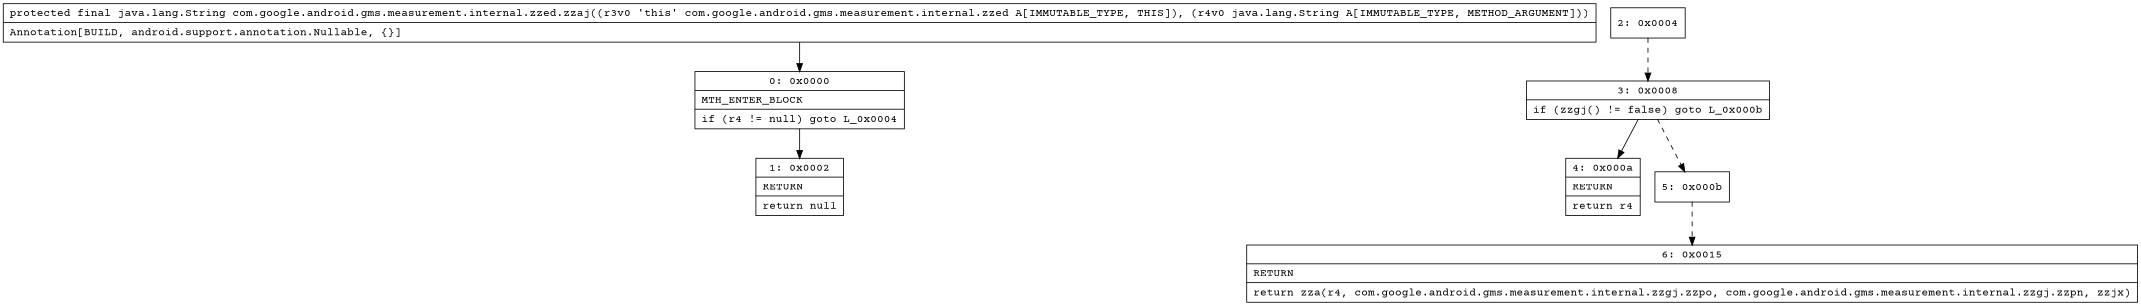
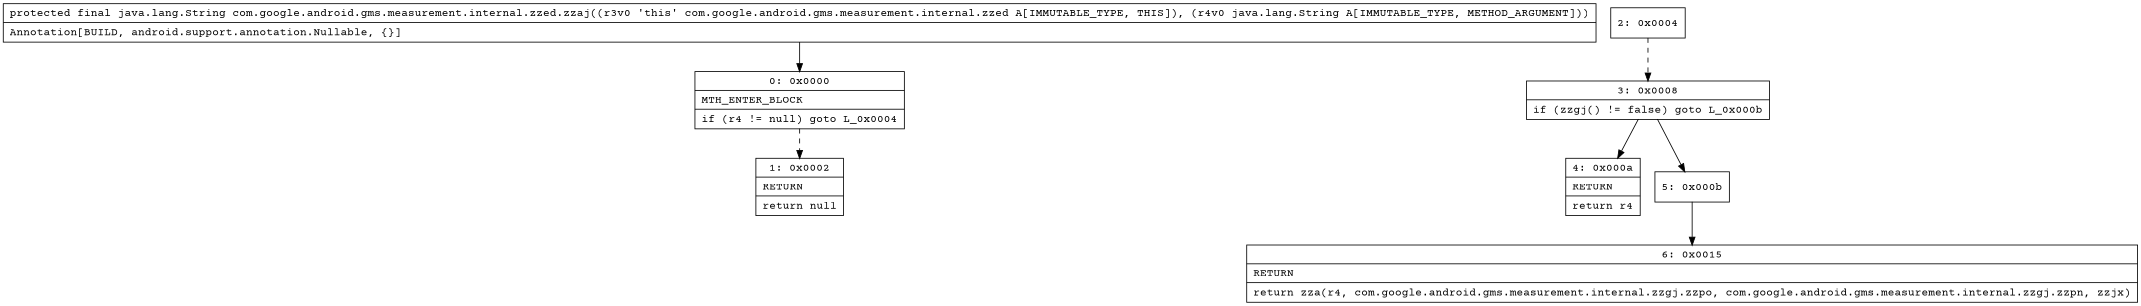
edge "0: 0x0000" -> "1: 0x0002": style solid -> dashed
edge "3: 0x0008" -> "5: 0x000b": style dashed -> solid
edge "5: 0x000b" -> "6: 0x0015": style dashed -> solid
